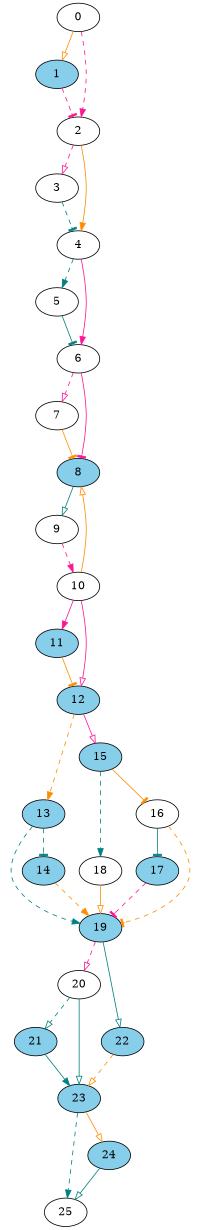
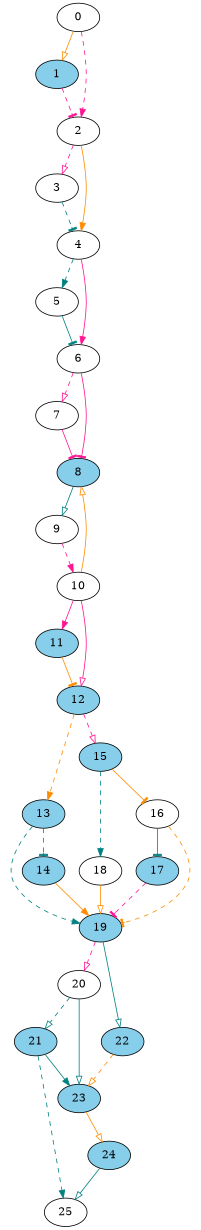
edge "7" -> "8": color darkorange -> deeppink
edge "12" -> "15": style solid -> dashed
edge "14" -> "19": style dashed -> solid
edge "23" -> "25": now "21" -> "25"
